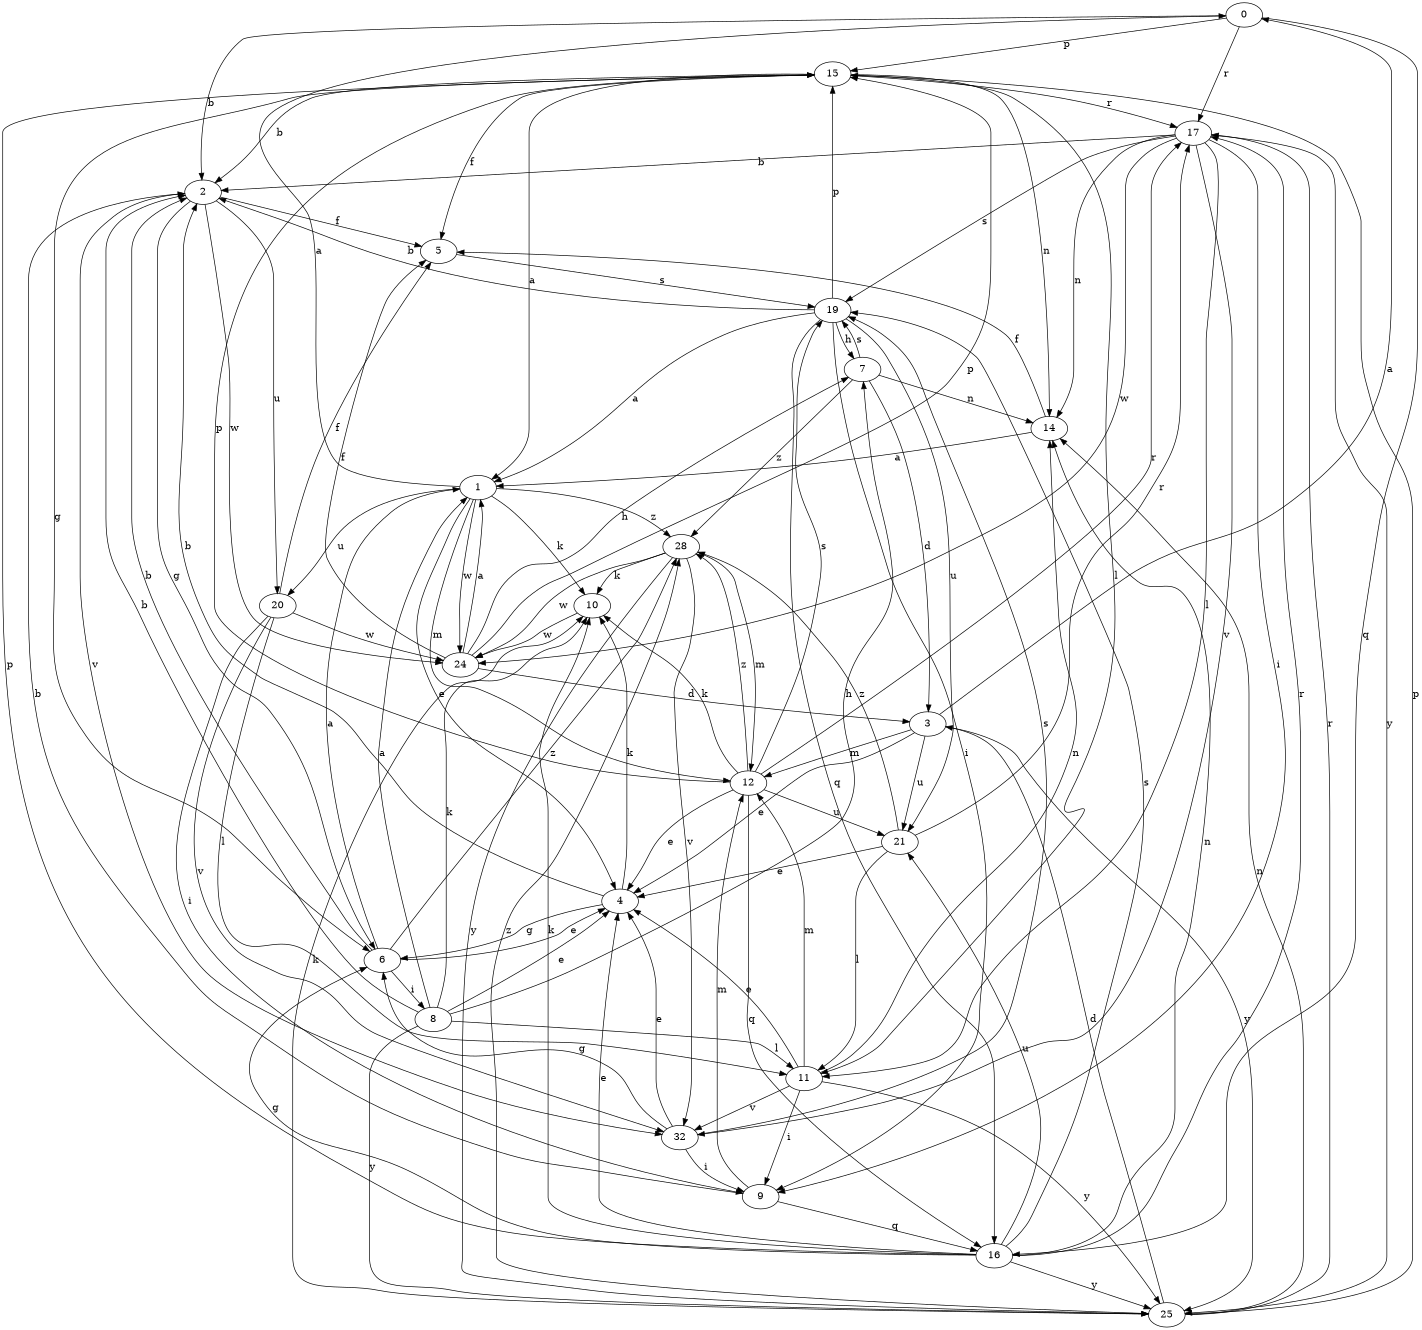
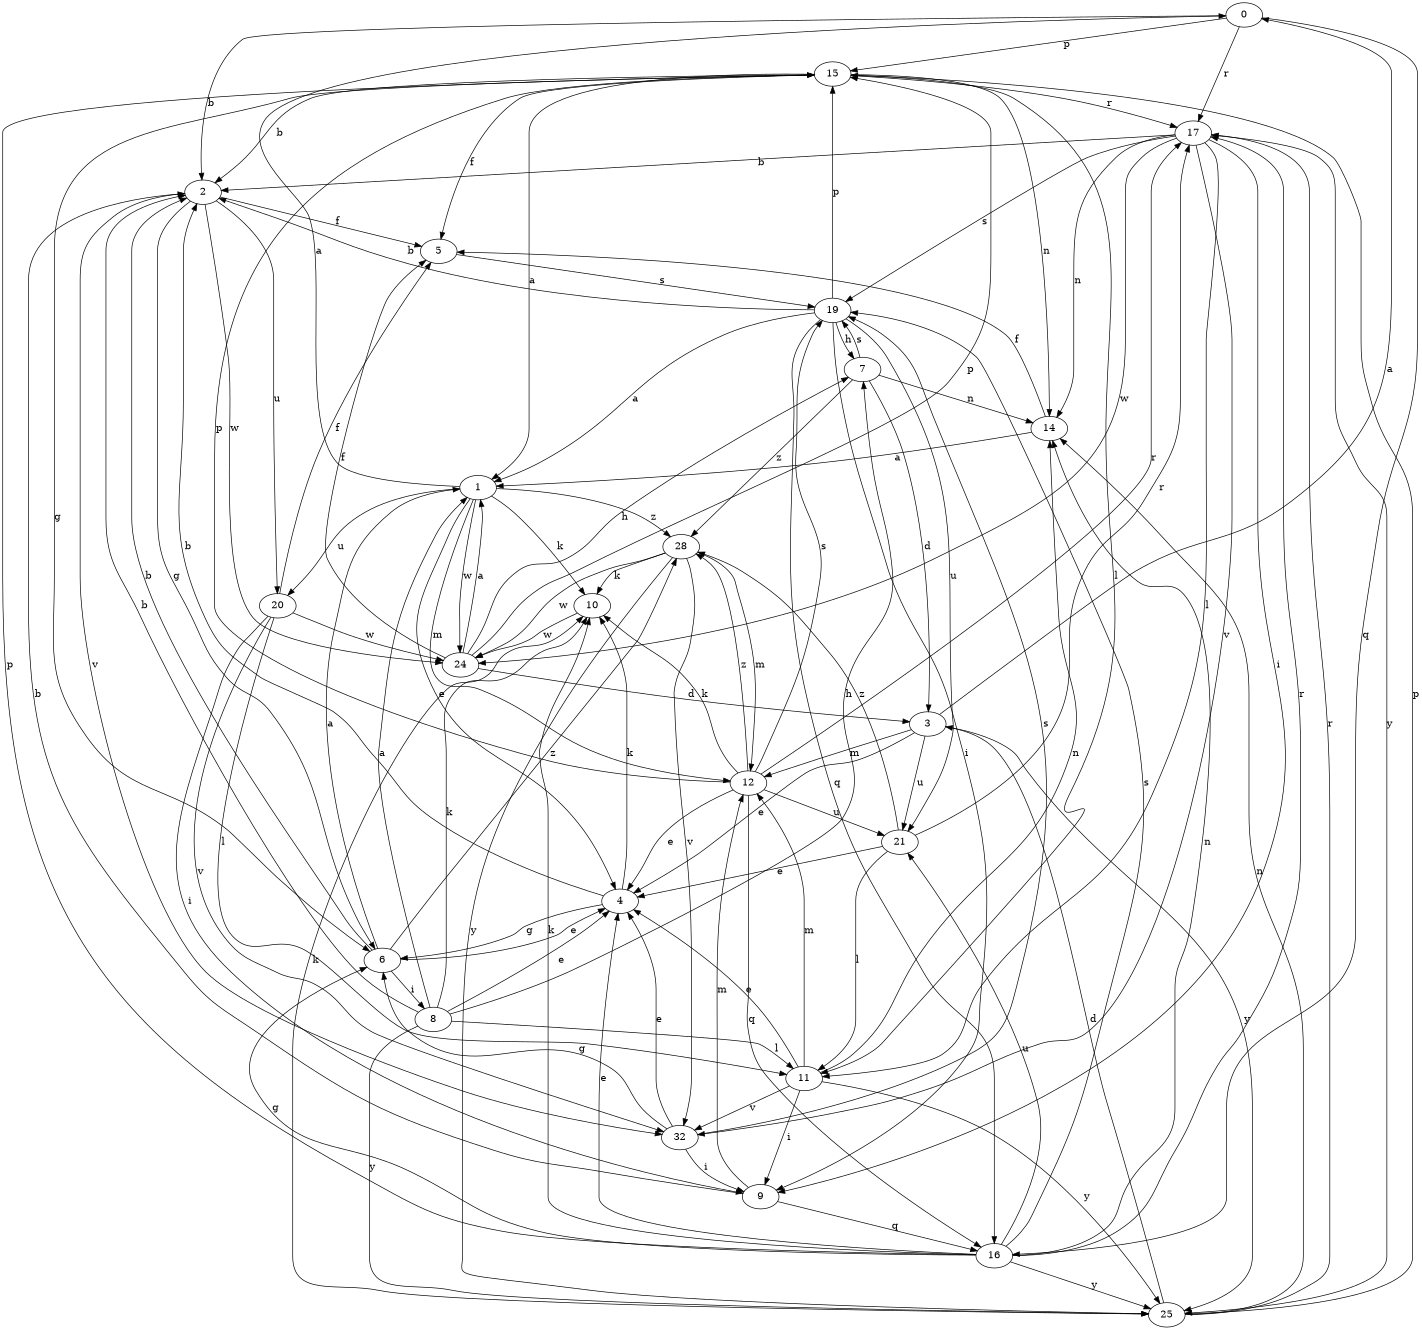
edge "25" -> "28": removed, label "z"
